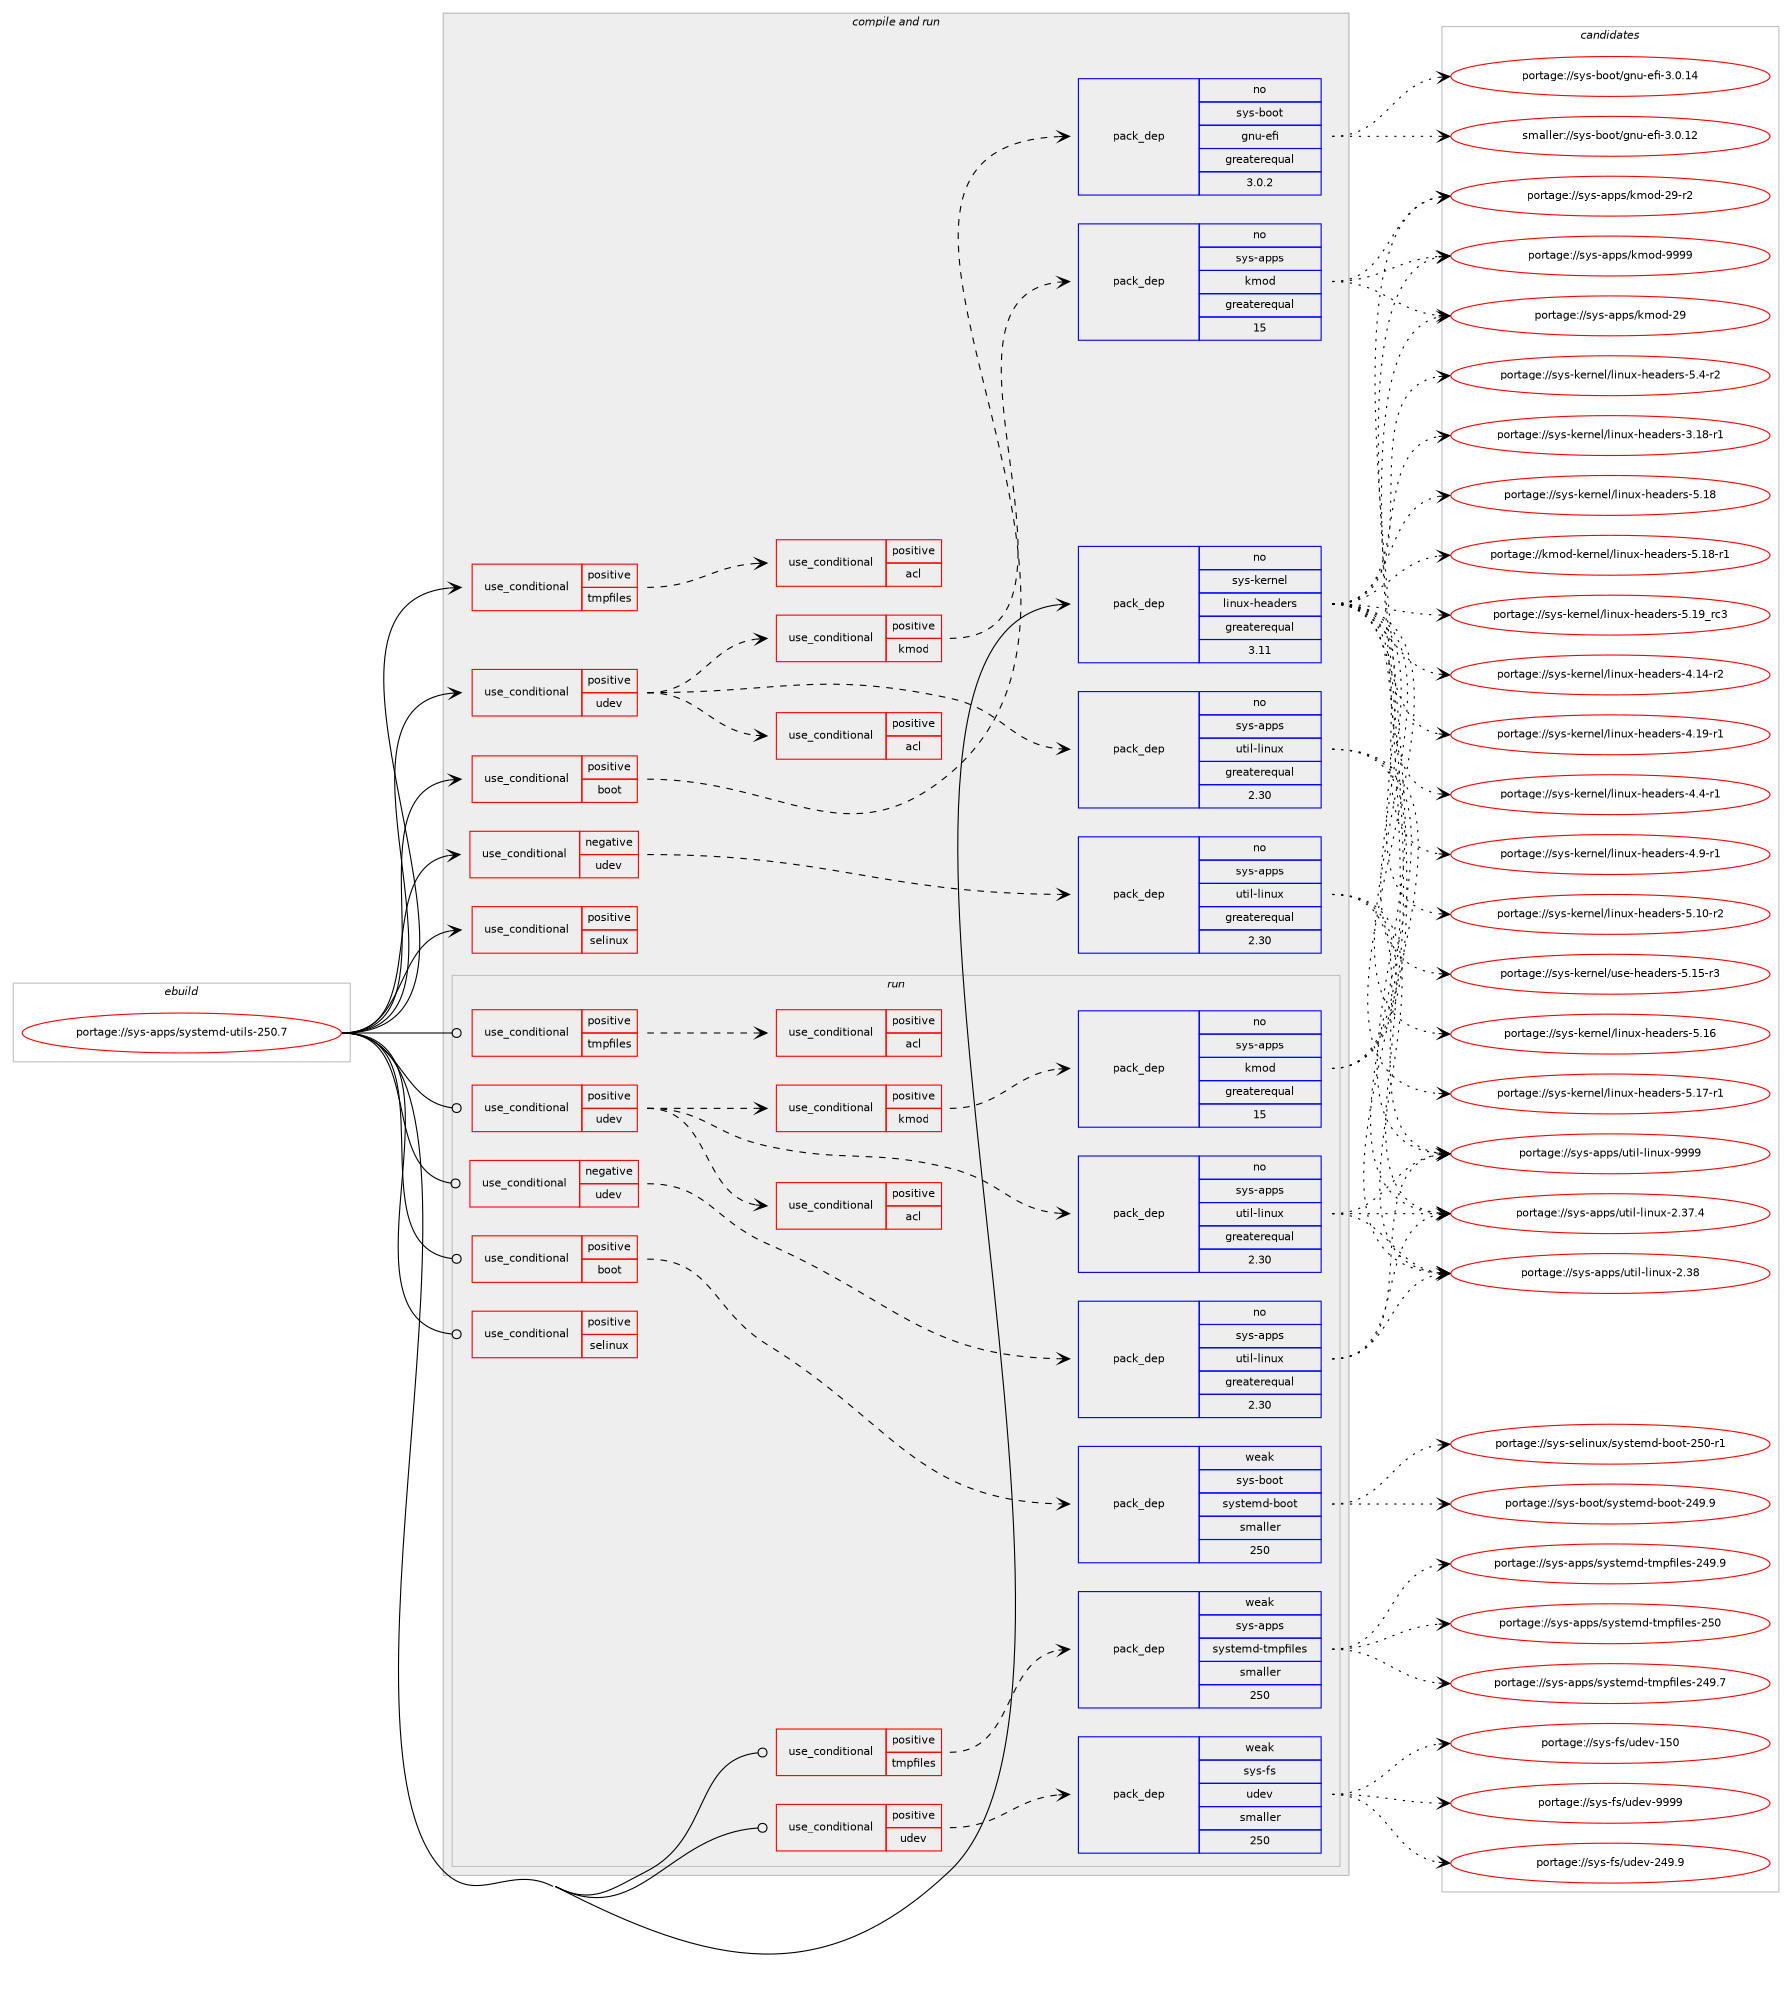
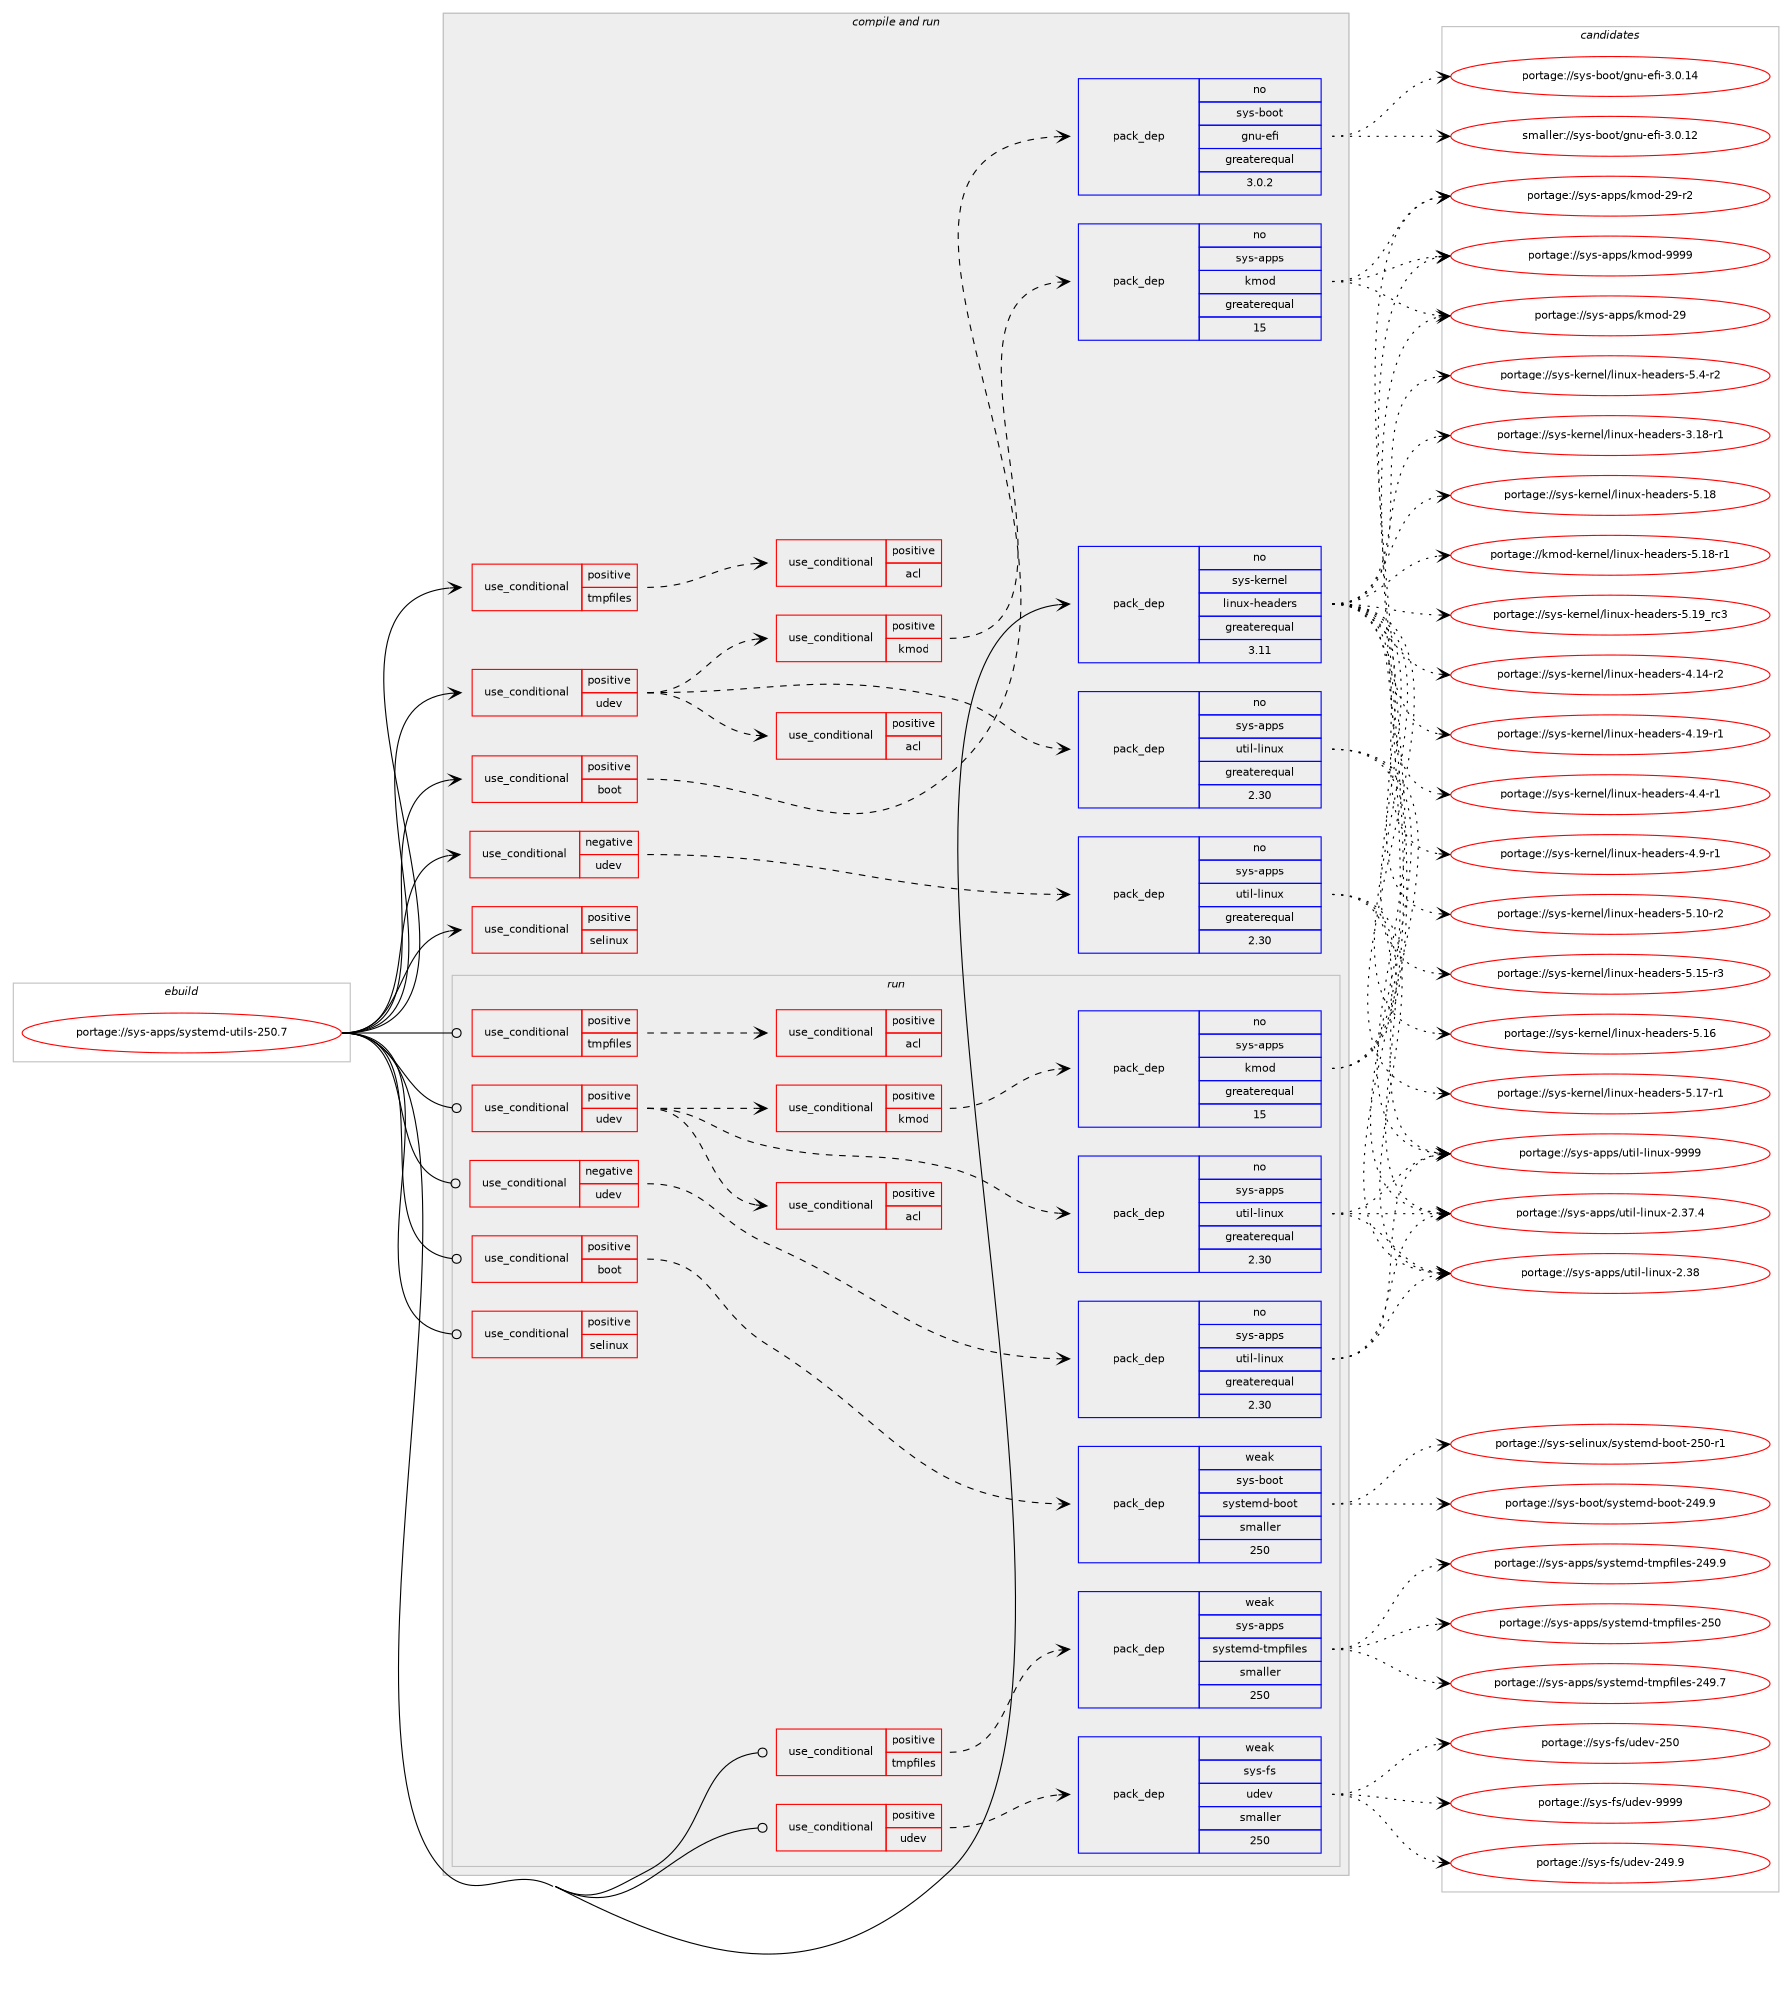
node "portage://sys-kernel/use-headers-5.15-r3": label "portage://sys-kernel/use-headers-5.15-r3" -> "portage://sys-kernel/linux-headers-5.15-r3"
node "portage://sys-fs/udev-150": label "portage://sys-fs/udev-150" -> "portage://sys-fs/udev-250"
